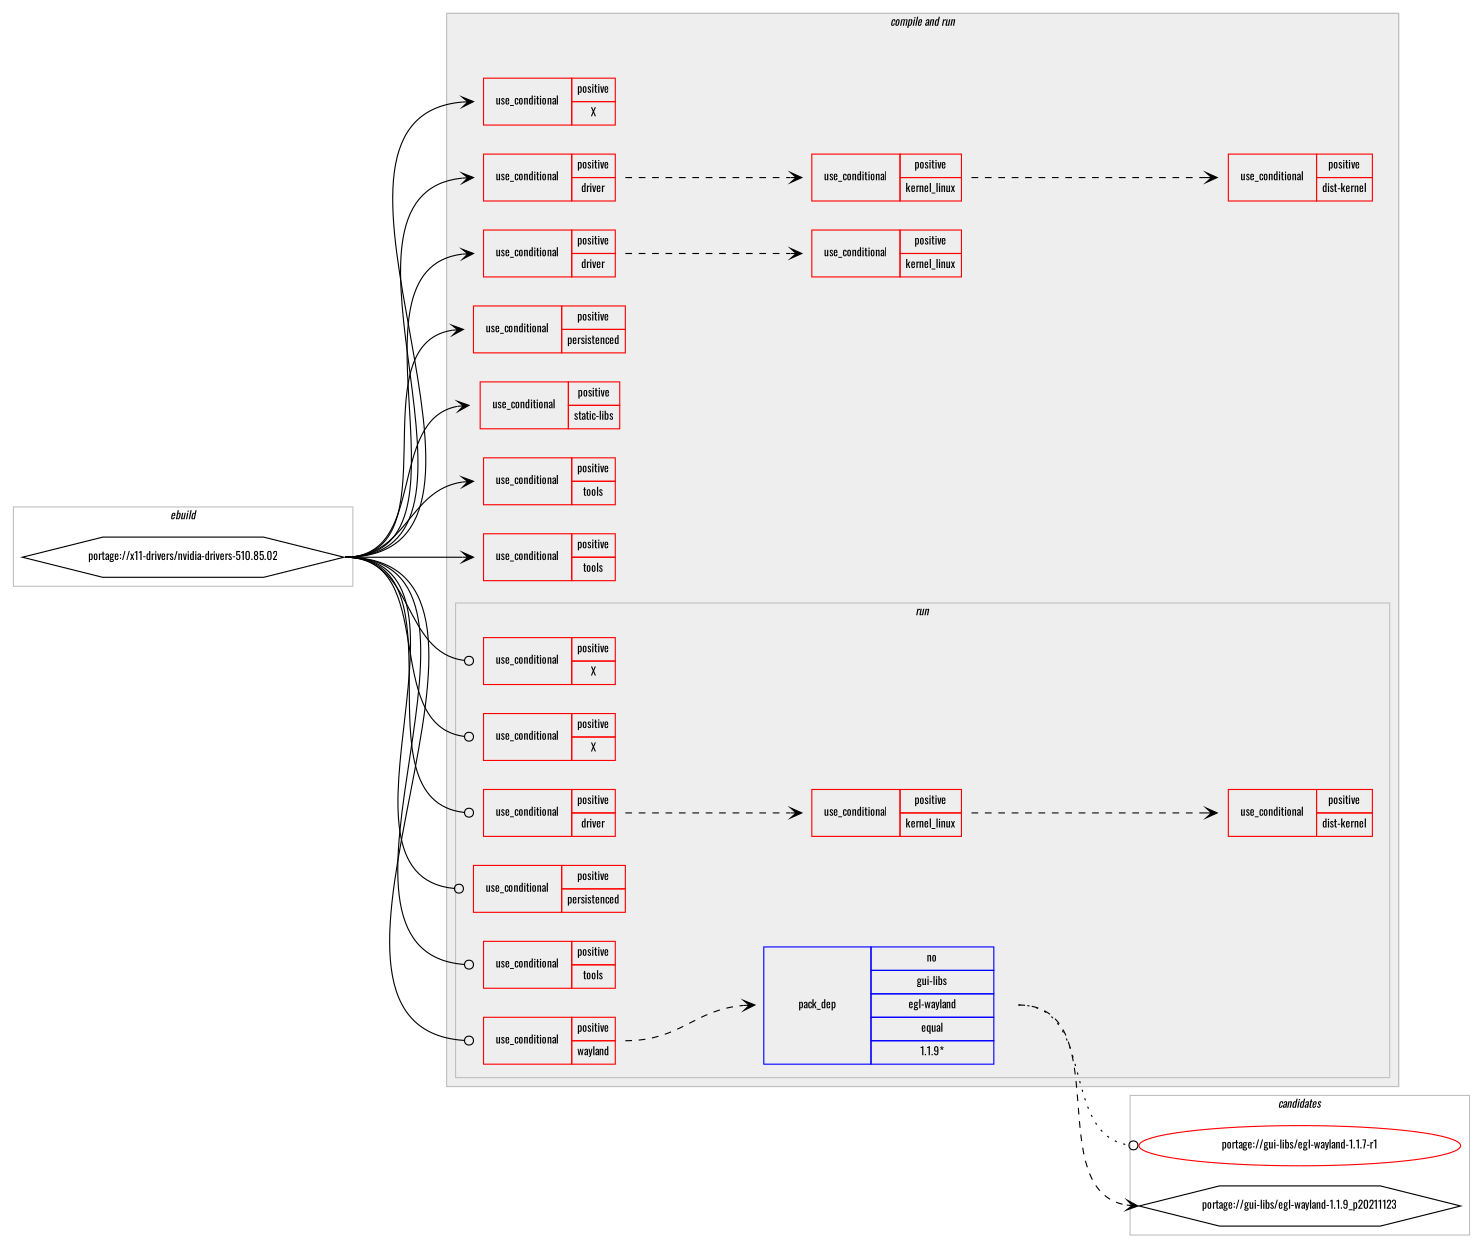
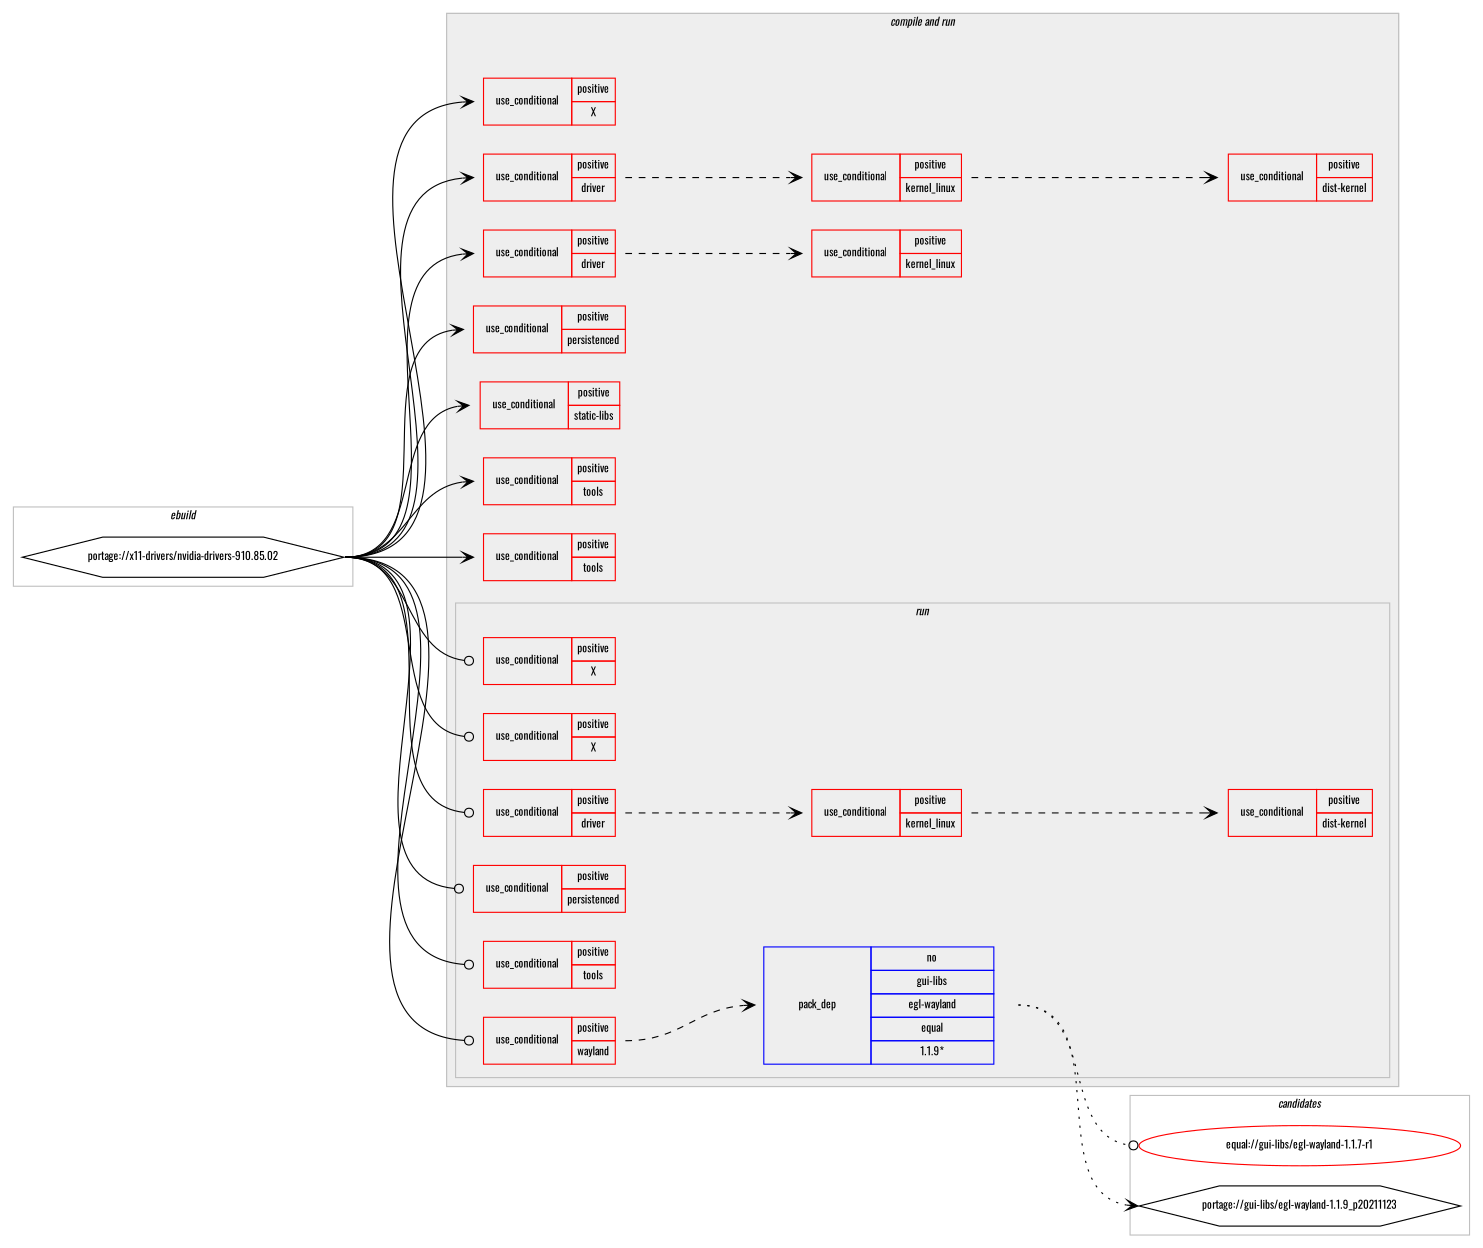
node "portage://x11-drivers/nvidia-drivers-510.85.02": label "portage://x11-drivers/nvidia-drivers-510.85.02" -> "portage://x11-drivers/nvidia-drivers-910.85.02"
edge "pack_dep" -> "portage://gui-libs/egl-wayland-1.1.9_p20211123": style dashed -> dotted
node "portage://gui-libs/egl-wayland-1.1.7-r1": label "portage://gui-libs/egl-wayland-1.1.7-r1" -> "equal://gui-libs/egl-wayland-1.1.7-r1"
